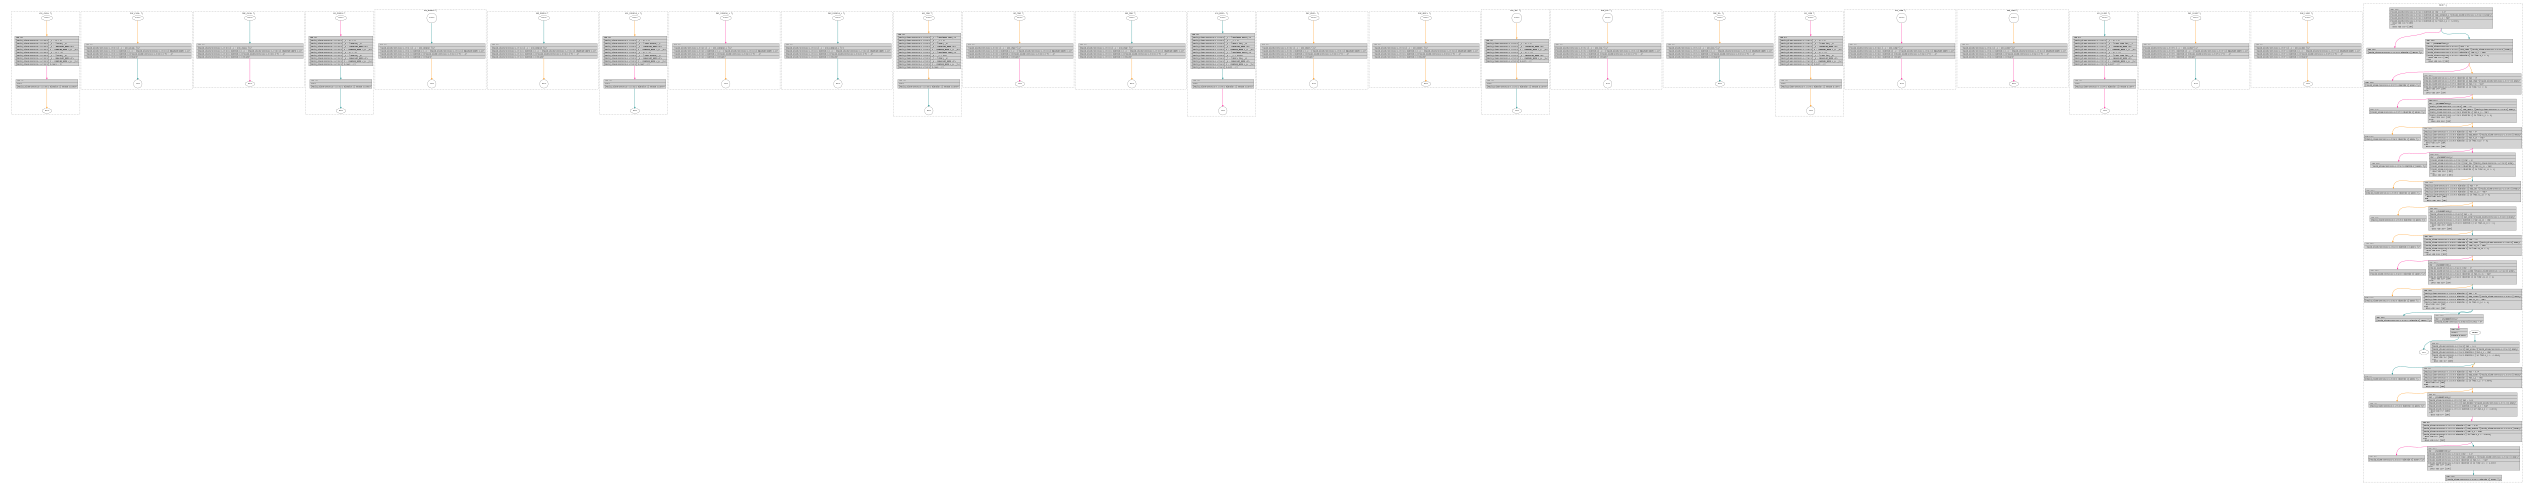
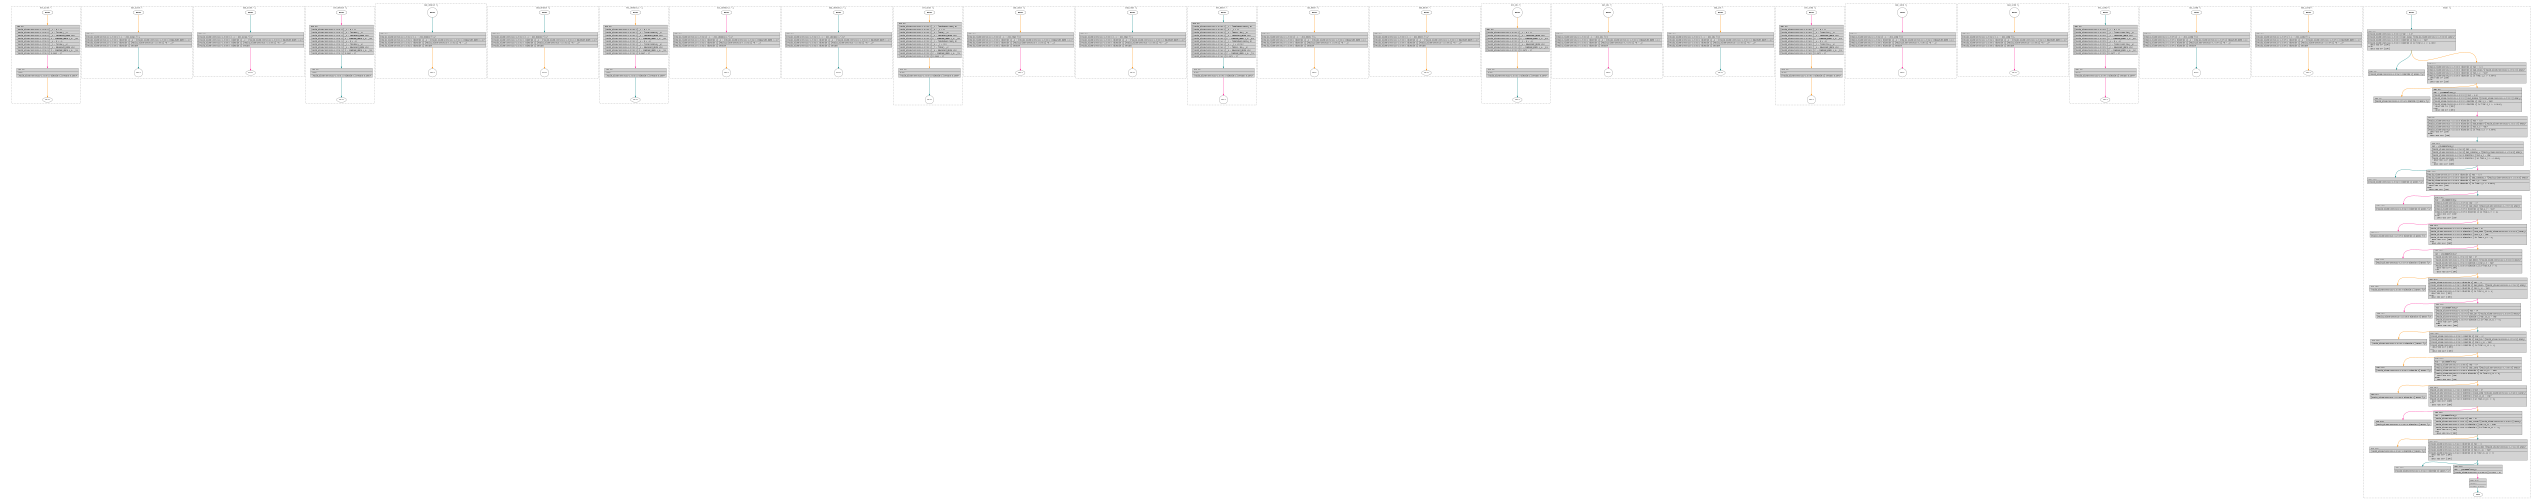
edge "<bb 10>:" -> "<bb 12>:": added
edge "<bb 26>:" -> "<bb 28>:": color teal -> darkorange
node "<bb 9>:": removed
